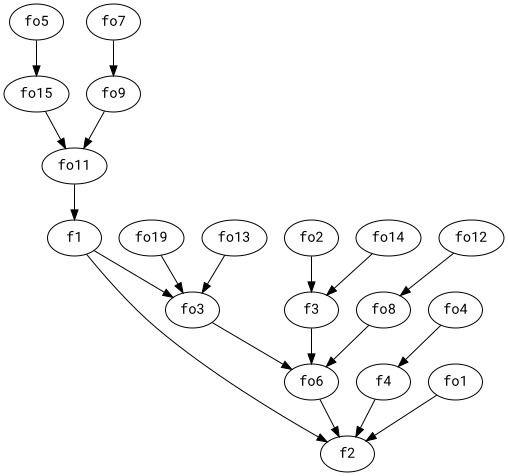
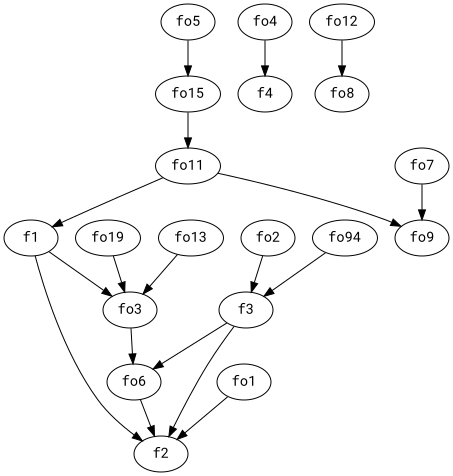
edge "fo9" -> "fo11": reversed
node "fo14": label "fo14" -> "fo94"
edge "fo8" -> "fo6": removed
edge "f4" -> "f2": now "f3" -> "f2"
